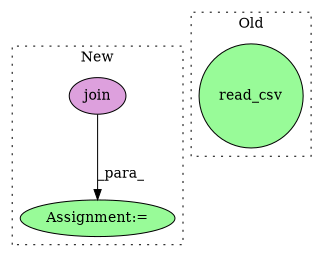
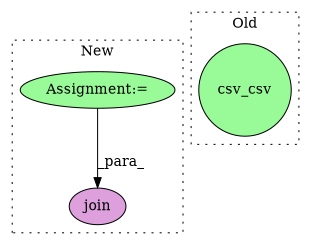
node "read_csv": label "read_csv" -> "csv_csv"
edge "join" -> "Assignment:=": reversed
